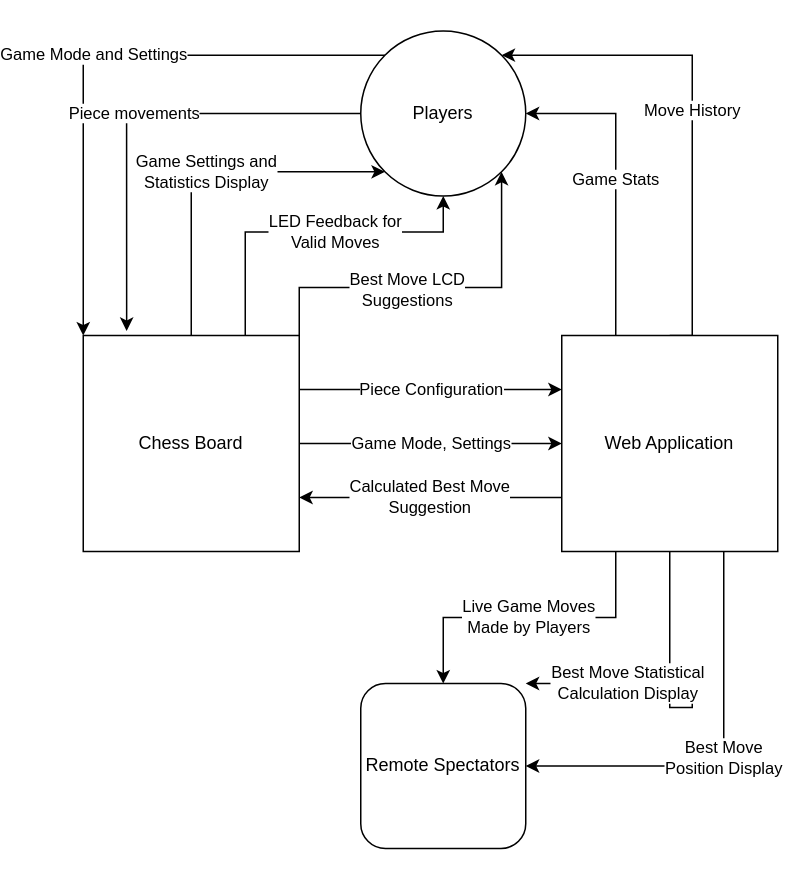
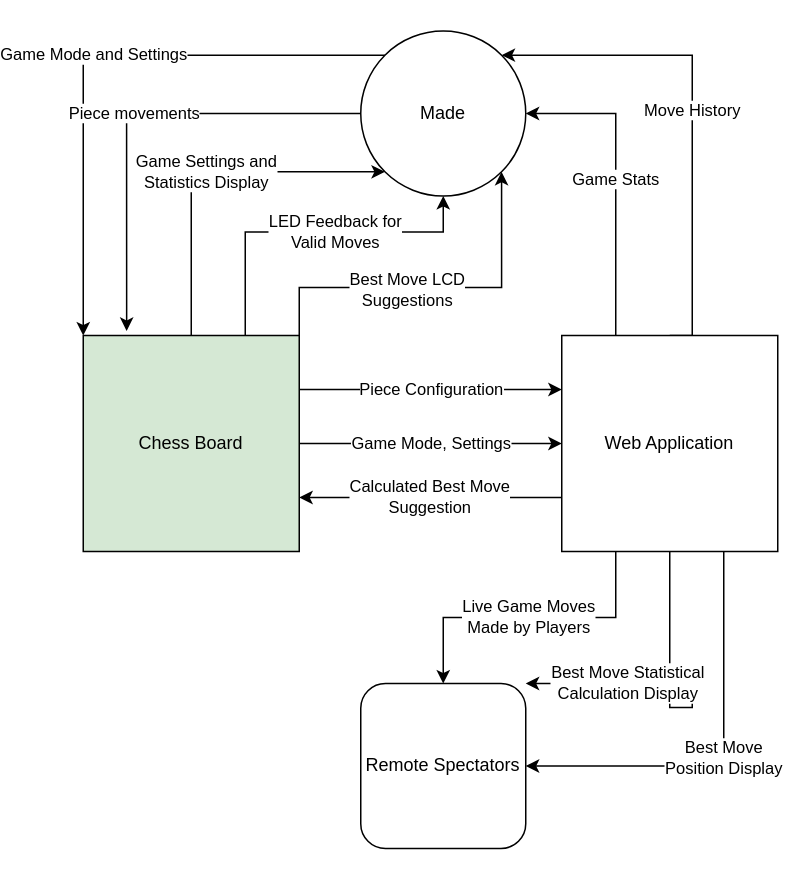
node "Players": label "Players" -> "Made"
node "Chess Board": fillcolor #ffffff -> #d5e8d4
